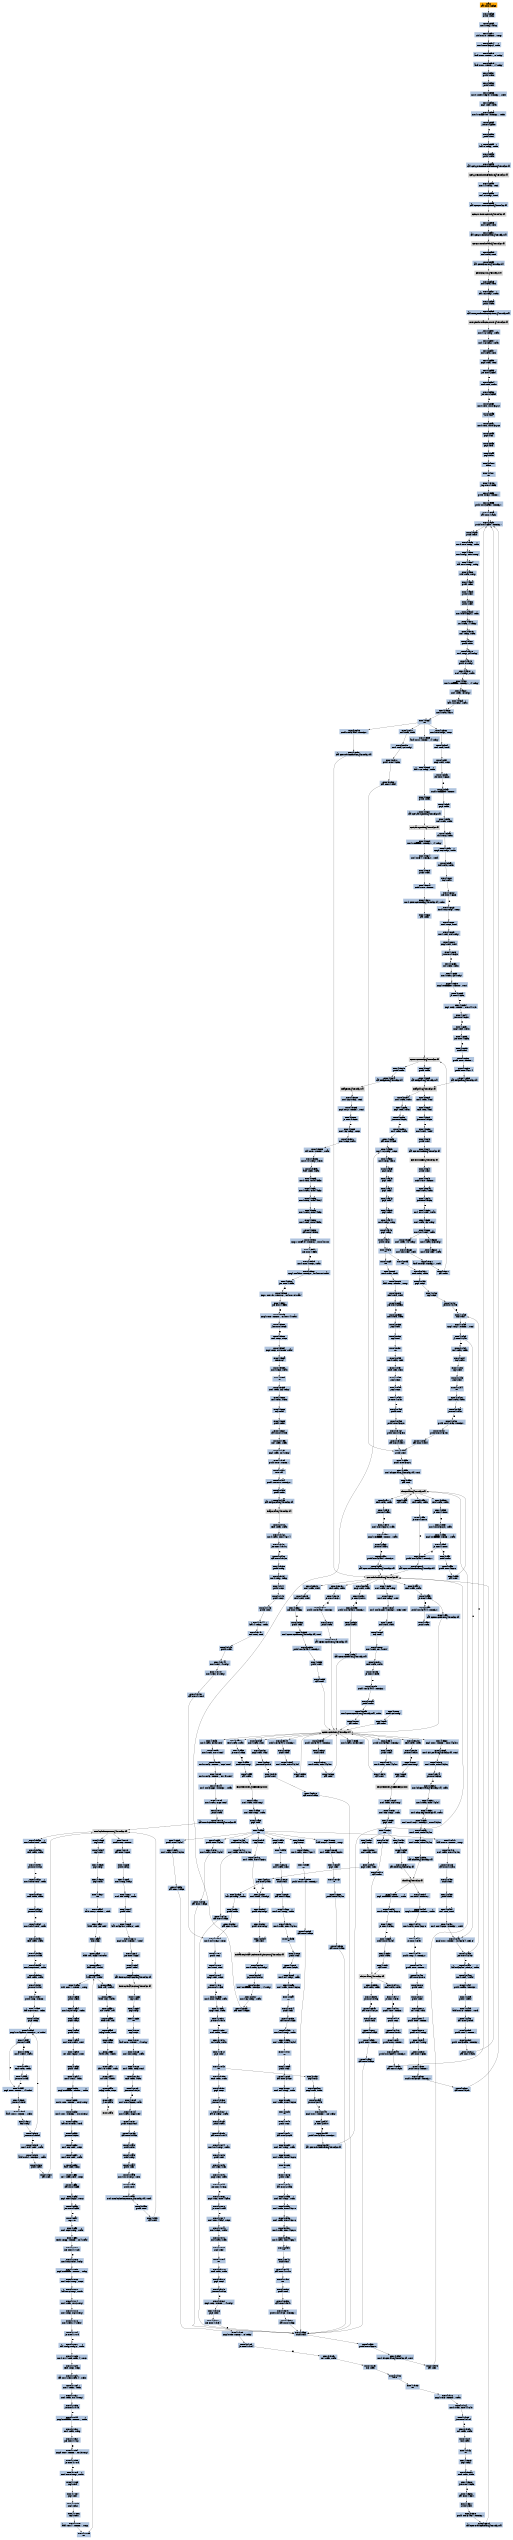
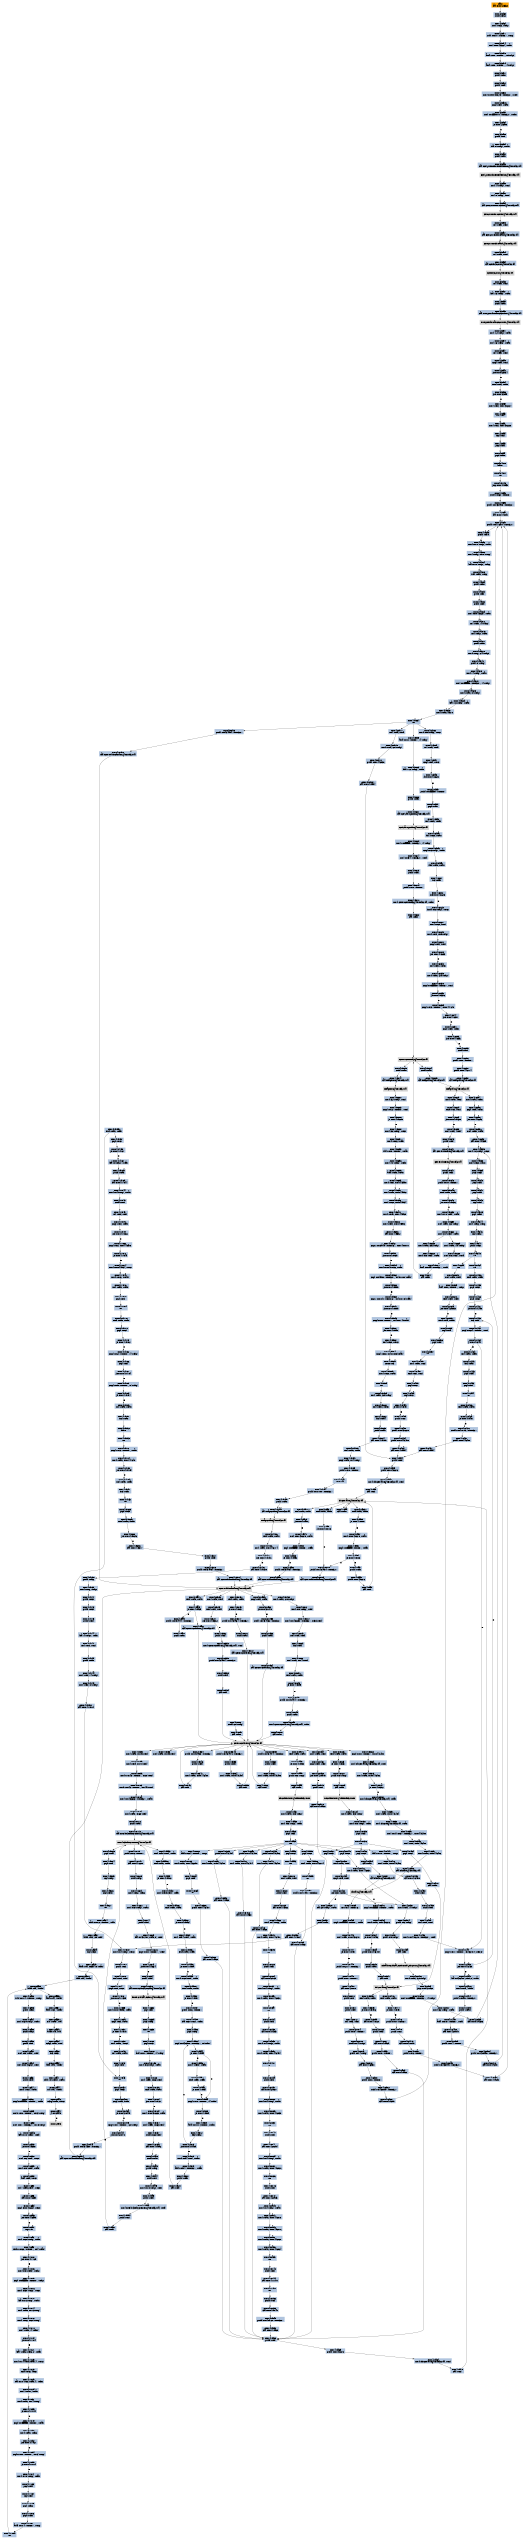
edge "0x00417e43 ret" -> "0x0041d155 testl %eax, %eax": reversed
